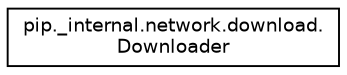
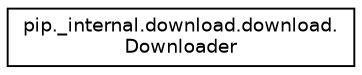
node "pip._internal.network.download. Downloader": label "pip._internal.network.download. Downloader" -> "pip._internal.download.download. Downloader"
